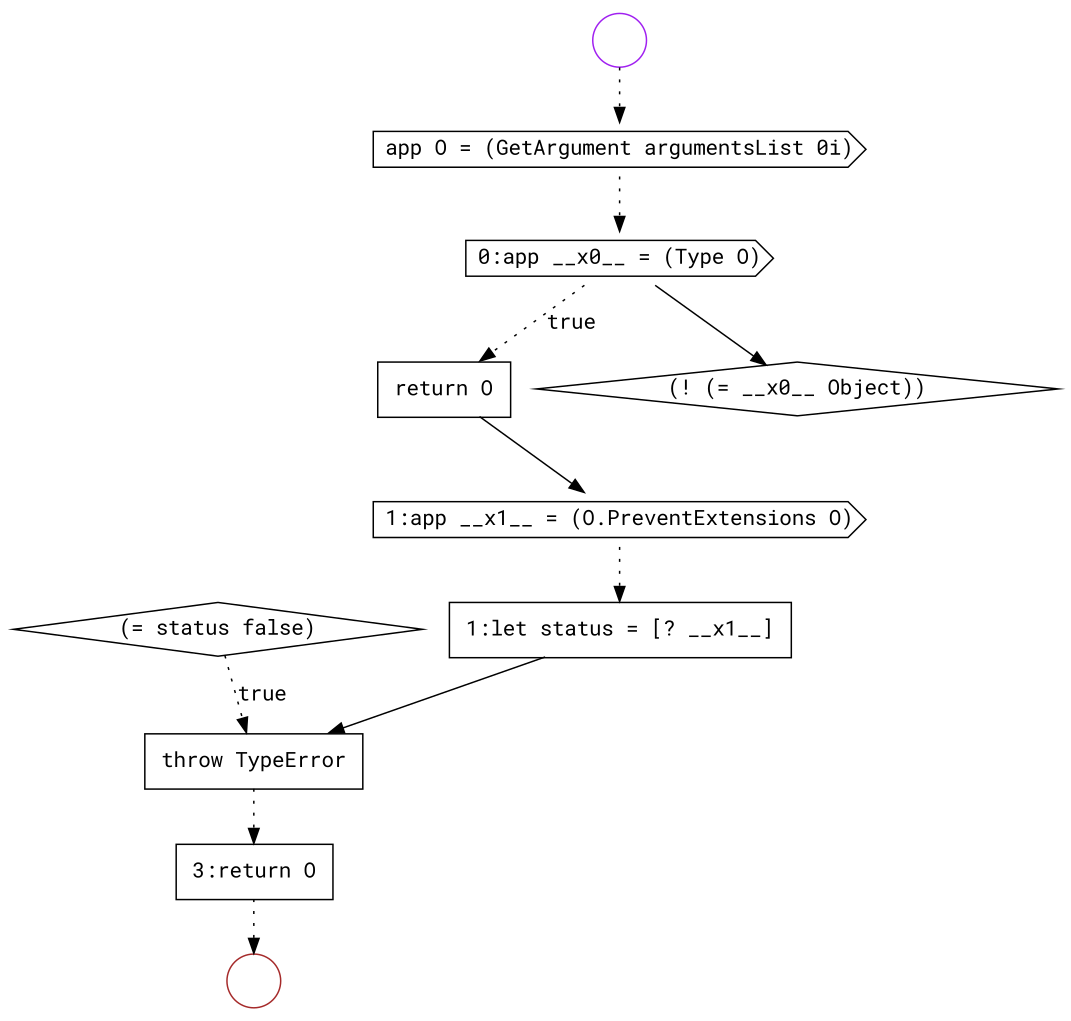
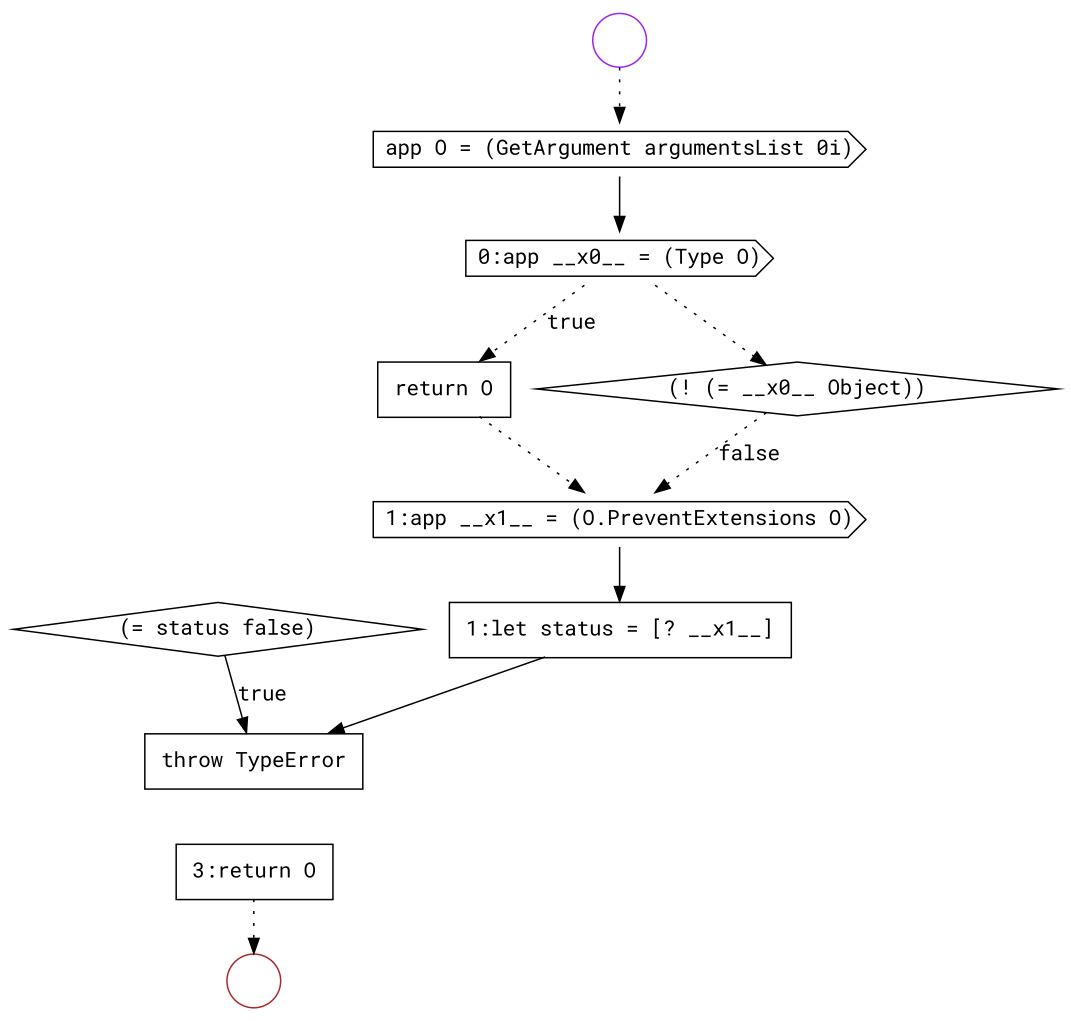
edge "app O = (GetArgument argumentsList 0i)" -> "0:app __x0__ = (Type O)": style dotted -> solid
edge "0:app __x0__ = (Type O)" -> "(! (= __x0__ Object))": style solid -> dotted
edge "(! (= __x0__ Object))" -> "1:app __x1__ = (O.PreventExtensions O)": added, label "false"
edge "return O" -> "1:app __x1__ = (O.PreventExtensions O)": style solid -> dotted
edge "1:app __x1__ = (O.PreventExtensions O)" -> "1:let status = [? __x1__]": style dotted -> solid
edge "(= status false)" -> "throw TypeError": style dotted -> solid
edge "throw TypeError" -> "3:return O": removed
